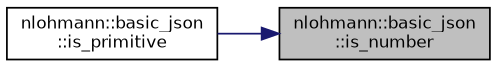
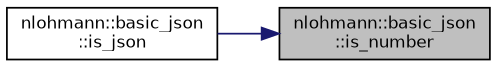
node "nlohmann::basic_json ::is_primitive": label "nlohmann::basic_json ::is_primitive" -> "nlohmann::basic_json ::is_json"
